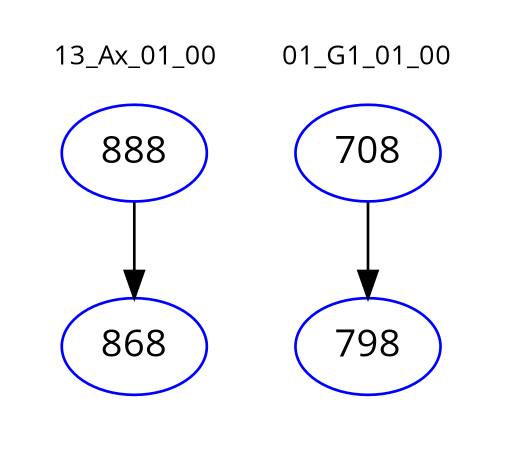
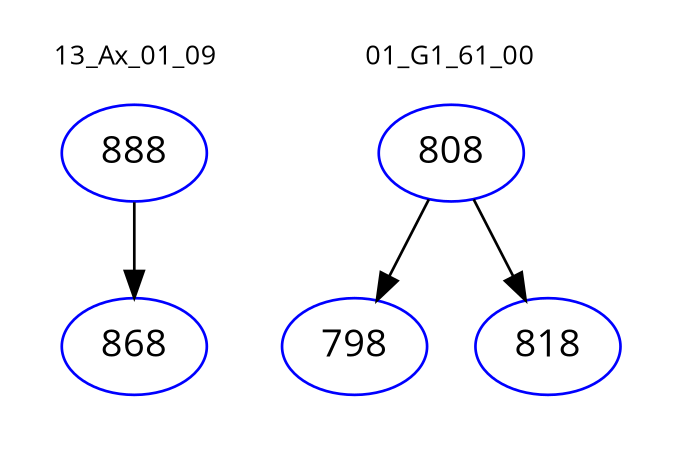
cluster "13_Ax_01_00": label "13_Ax_01_00" -> "13_Ax_01_09"
cluster "01_G1_01_00": label "01_G1_01_00" -> "01_G1_61_00"
node "708": label "708" -> "808"
node "818": added
